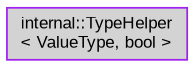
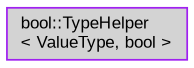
node "internal::TypeHelper < ValueType, bool >": label "internal::TypeHelper < ValueType, bool >" -> "bool::TypeHelper < ValueType, bool >"
